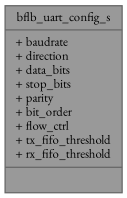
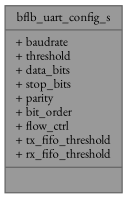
node "bflb_uart_config_s": text "+ direction" -> "+ threshold"
